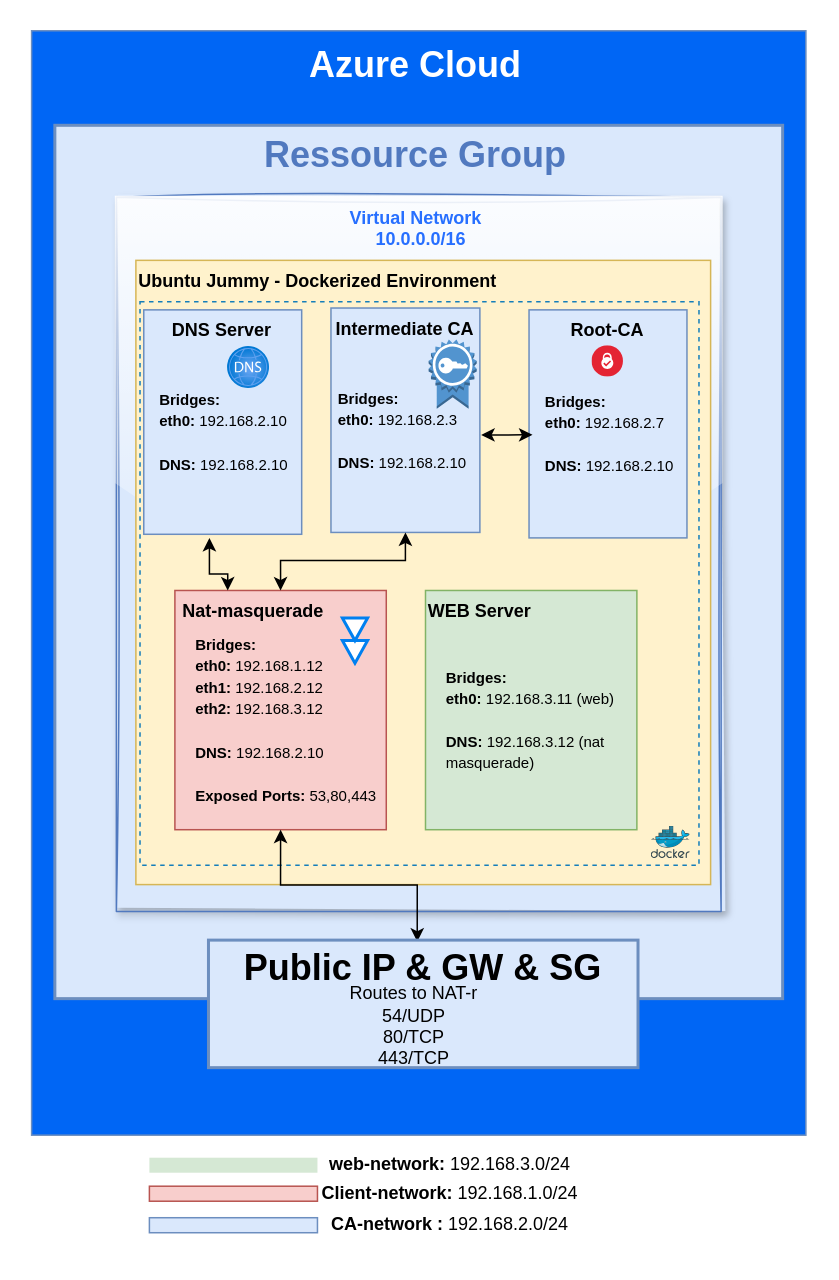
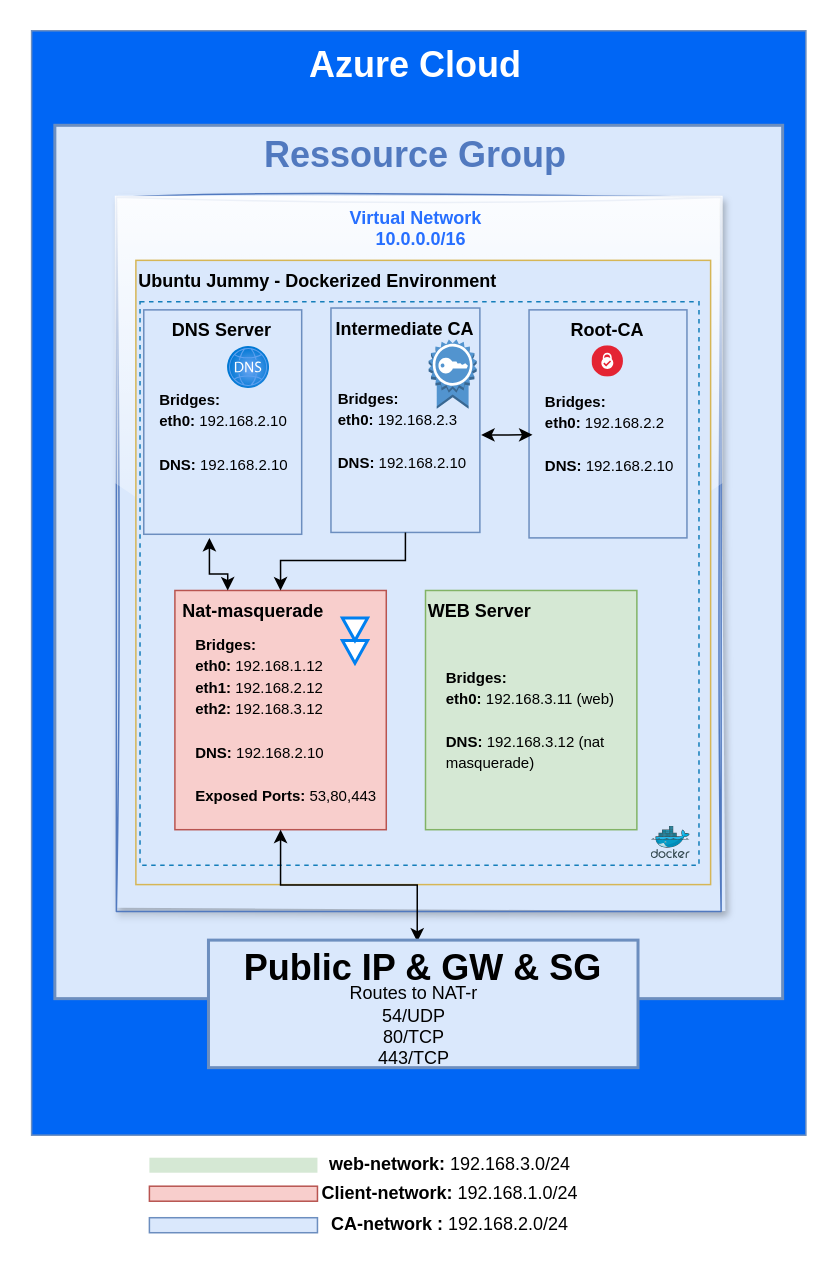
node "Bridges: eth0: 192.168.2.7 DNS: 192.168.2.10": label "Bridges: eth0: 192.168.2.7 DNS: 192.168.2.10" -> "Bridges: eth0: 192.168.2.2 DNS: 192.168.2.10"
edge "Intermediate CA" -- "Nat-masquerade": arrowhead classic -> none
node "Ubuntu Jummy - Dockerized Environment": fillcolor #fff2cc -> #dae8fc
